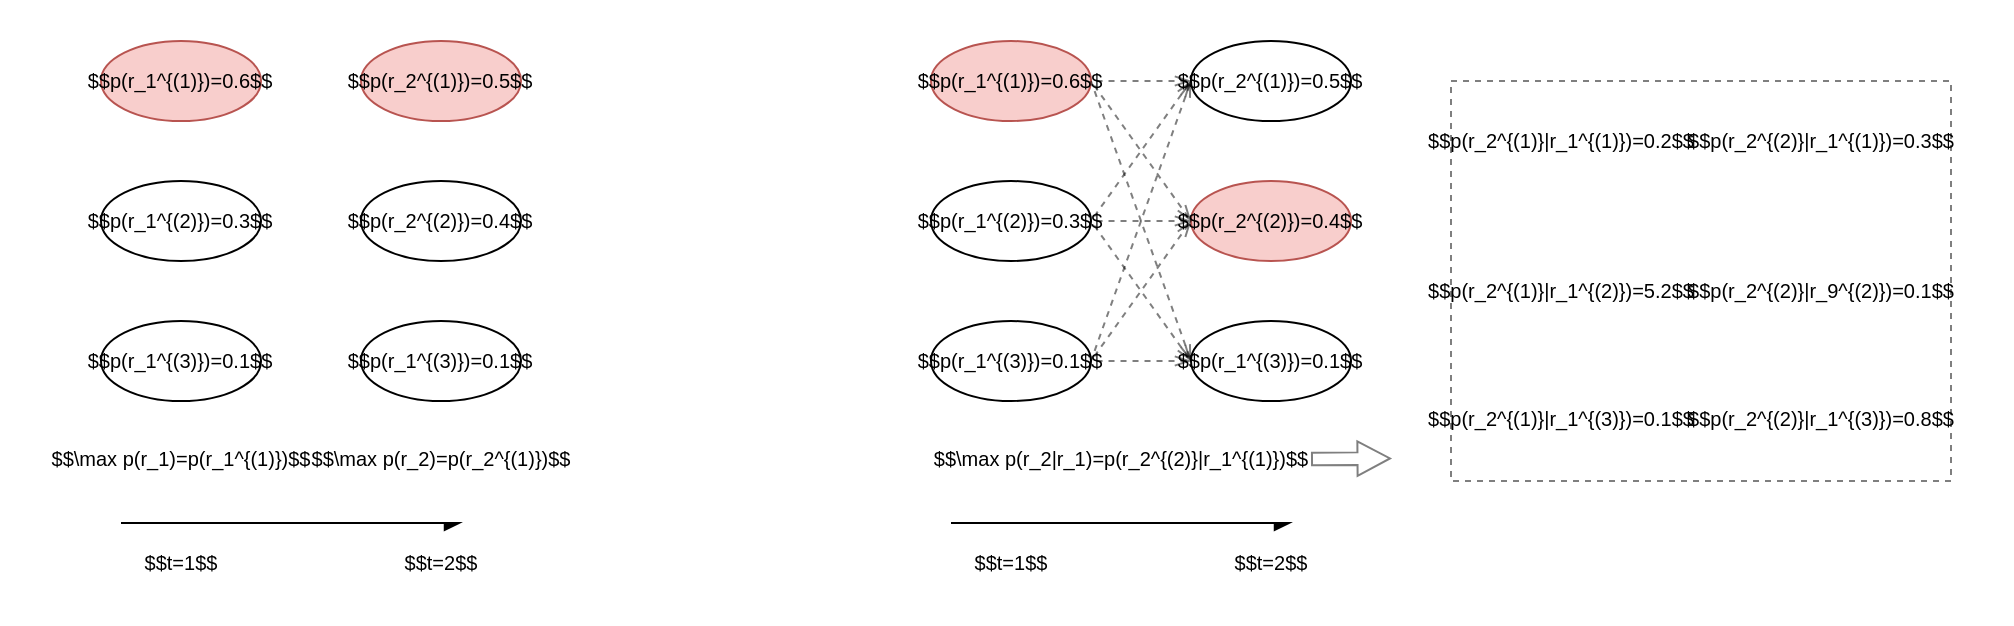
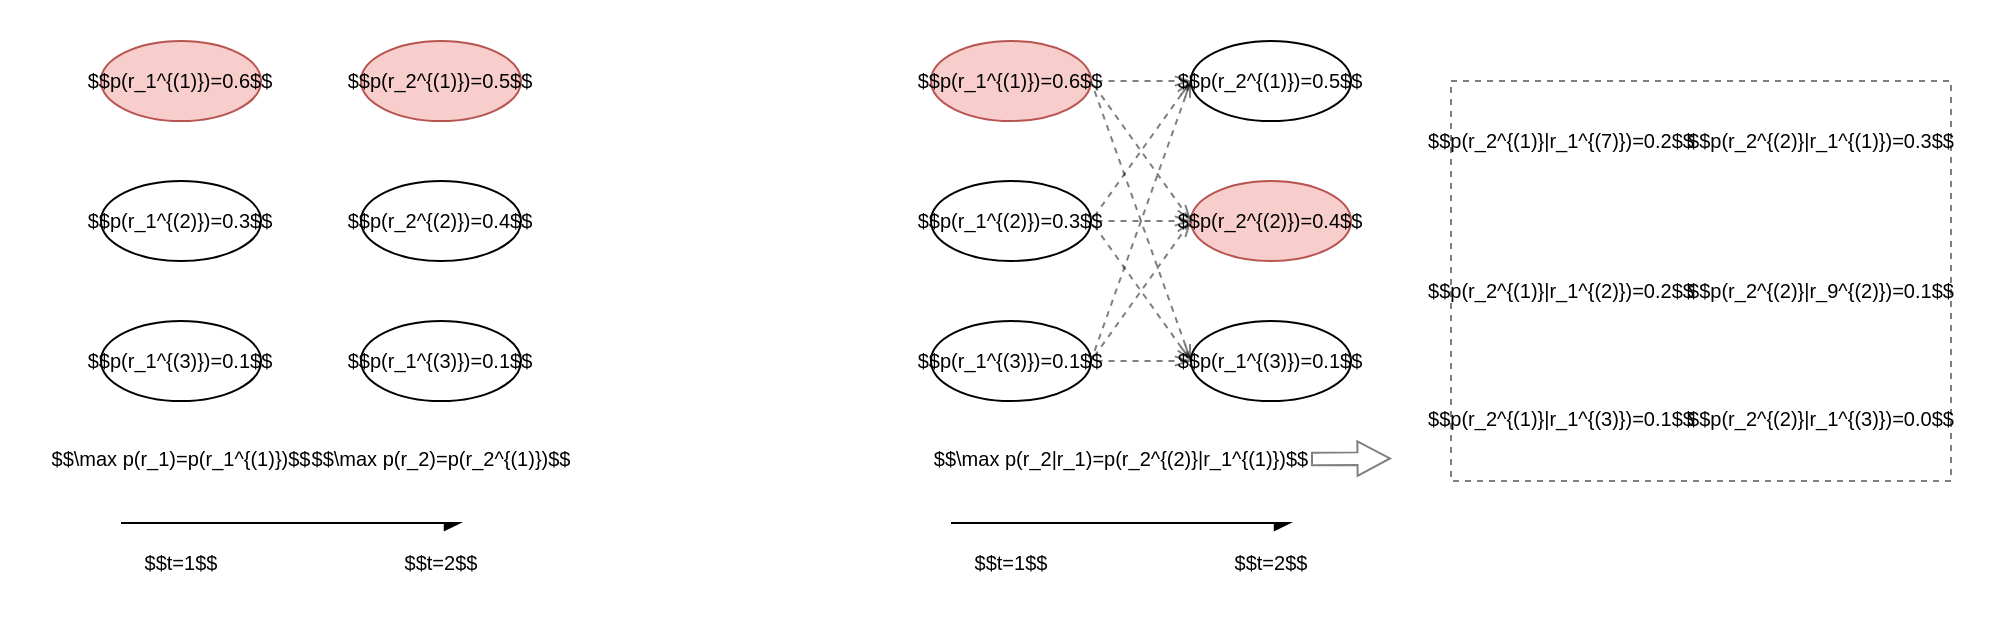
node "$$p(r_2^{(1)}|r_1^{(1)})=0.2$$": label "$$p(r_2^{(1)}|r_1^{(1)})=0.2$$" -> "$$p(r_2^{(1)}|r_1^{(7)})=0.2$$"
node "$$p(r_2^{(1)}|r_1^{(2)})=5.2$$": label "$$p(r_2^{(1)}|r_1^{(2)})=5.2$$" -> "$$p(r_2^{(1)}|r_1^{(2)})=0.2$$"
node "$$p(r_2^{(2)}|r_1^{(3)})=0.8$$": label "$$p(r_2^{(2)}|r_1^{(3)})=0.8$$" -> "$$p(r_2^{(2)}|r_1^{(3)})=0.0$$"
